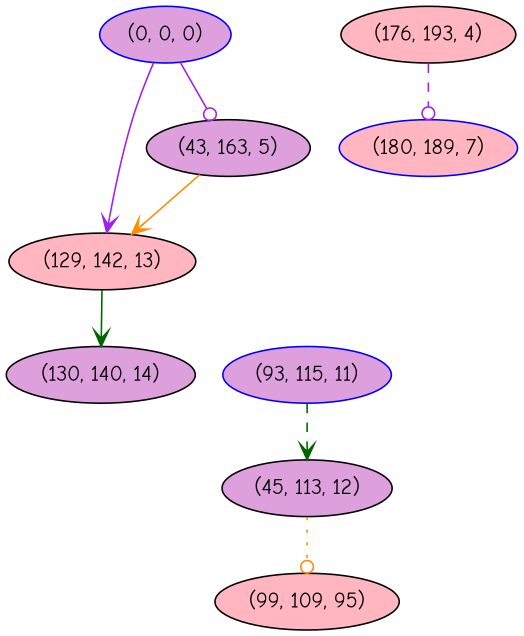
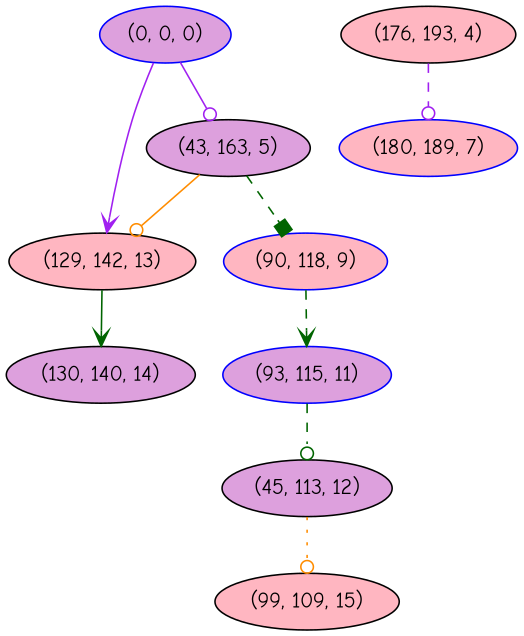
edge "(43, 163, 5)" -> "(129, 142, 13)": arrowhead vee -> odot
node "(90, 118, 9)": added
edge "(93, 115, 11)" -> "(45, 113, 12)": arrowhead vee -> odot
node "(99, 109, 95)": label "(99, 109, 95)" -> "(99, 109, 15)"
